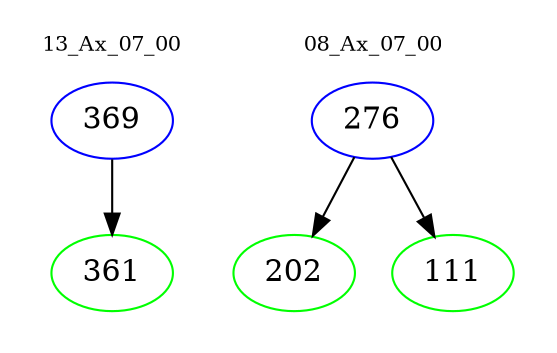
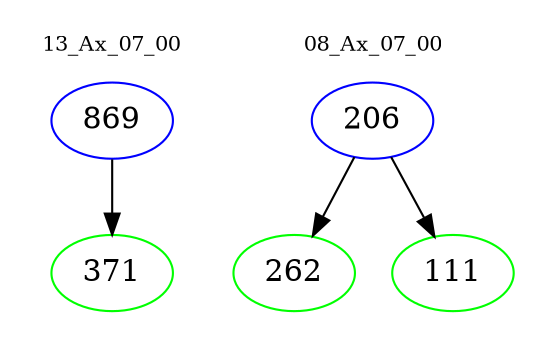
node "369": label "369" -> "869"
node "276": label "276" -> "206"
node "361": label "361" -> "371"
node "202": label "202" -> "262"
